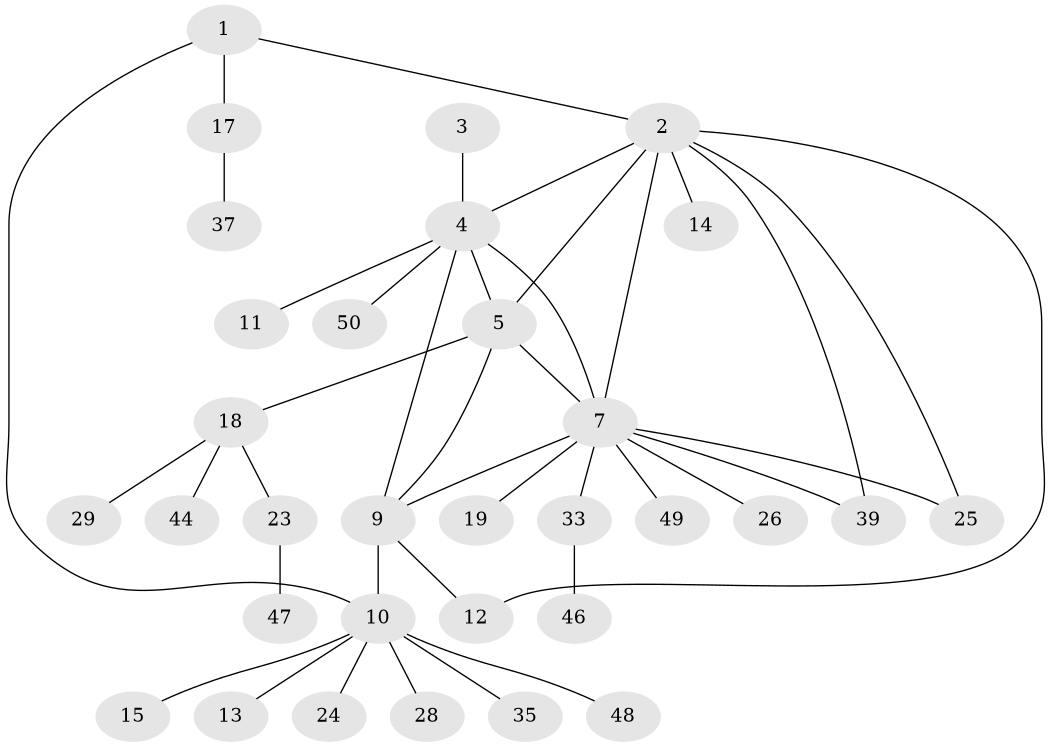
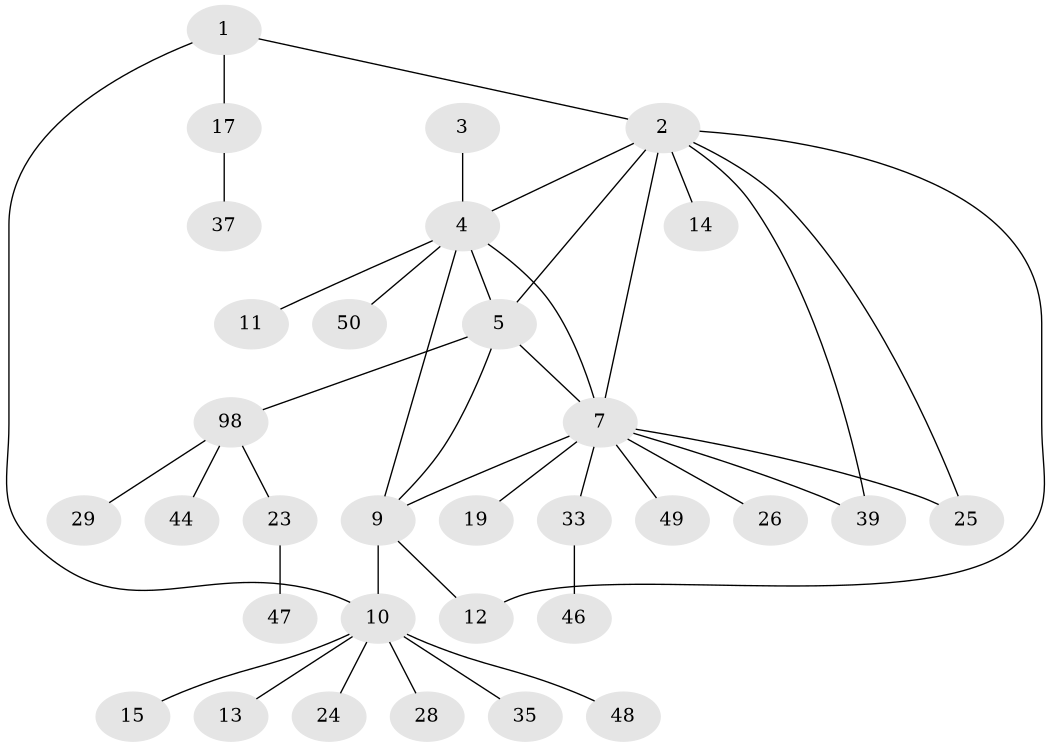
node "18": label "18" -> "98"
